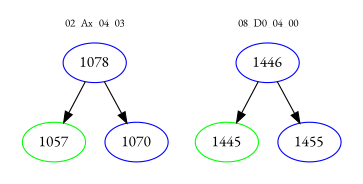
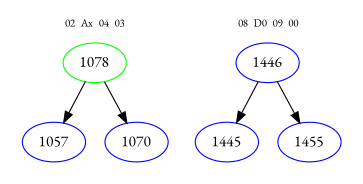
cluster "08_D0_04_00": label "08_D0_04_00" -> "08_D0_09_00"
node "1078": color blue -> green
node "1057": color green -> blue
node "1445": color green -> blue
